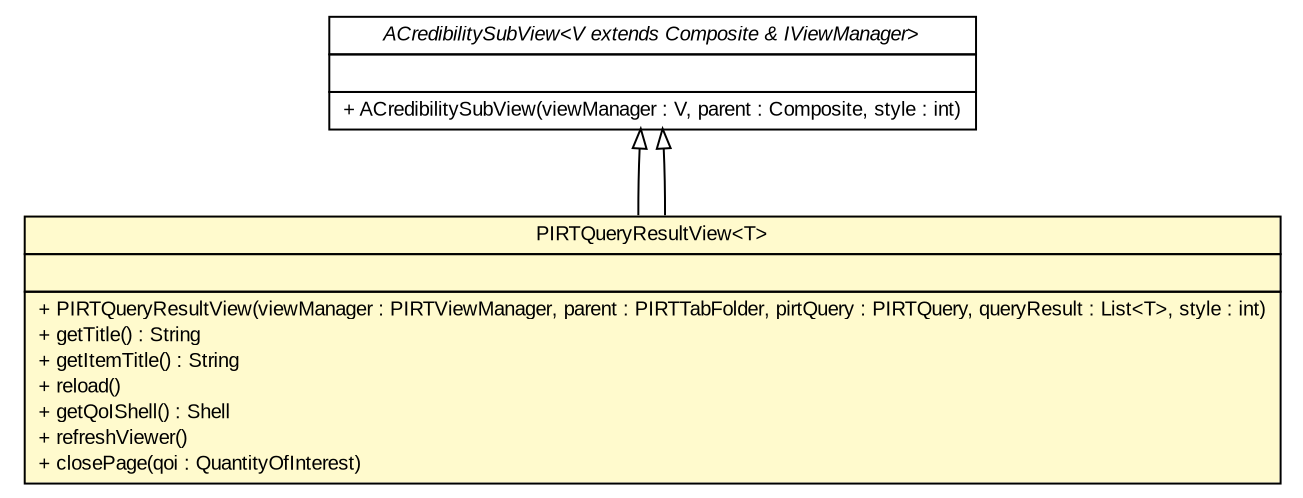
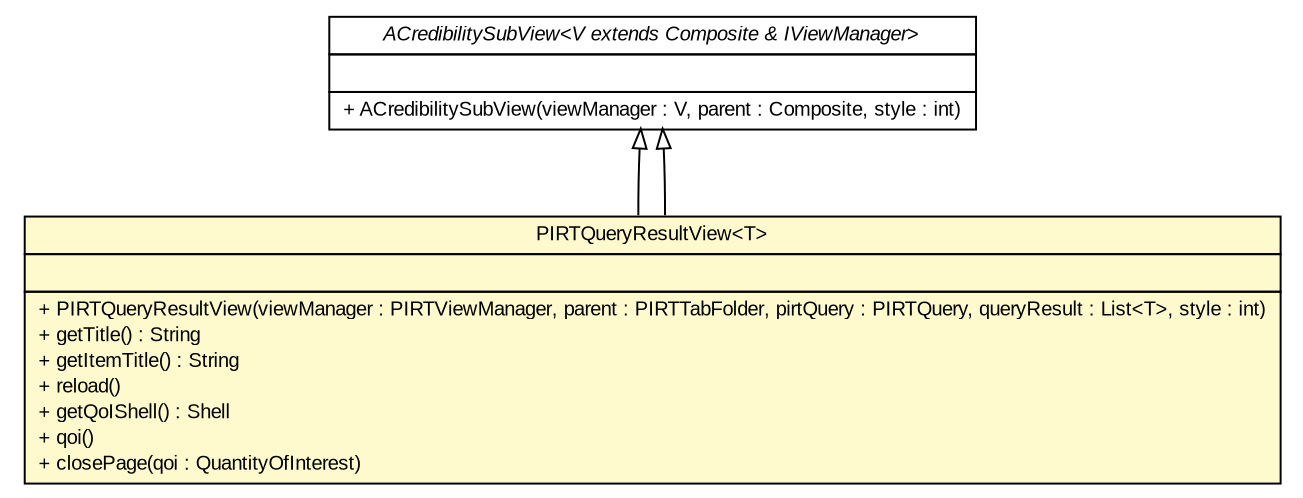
node "PIRTQueryResultView<T>": text "+ refreshViewer()" -> "+ qoi()"
